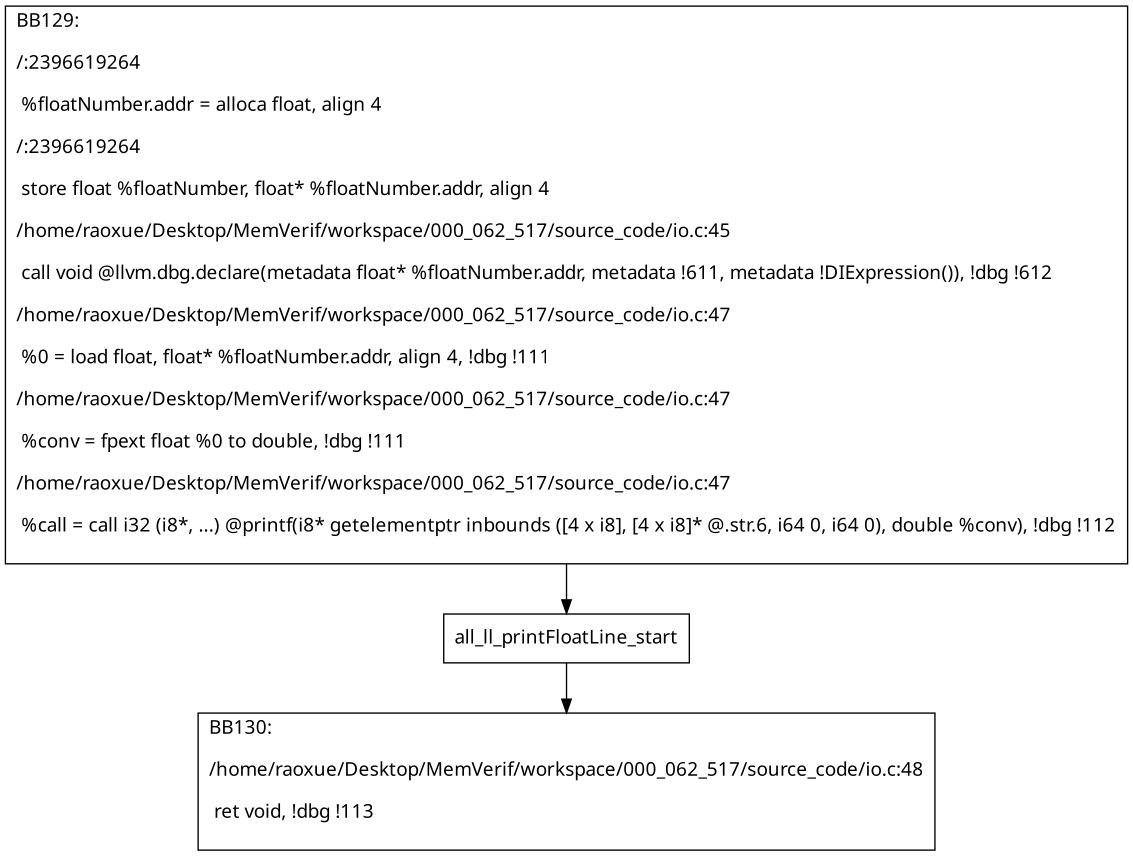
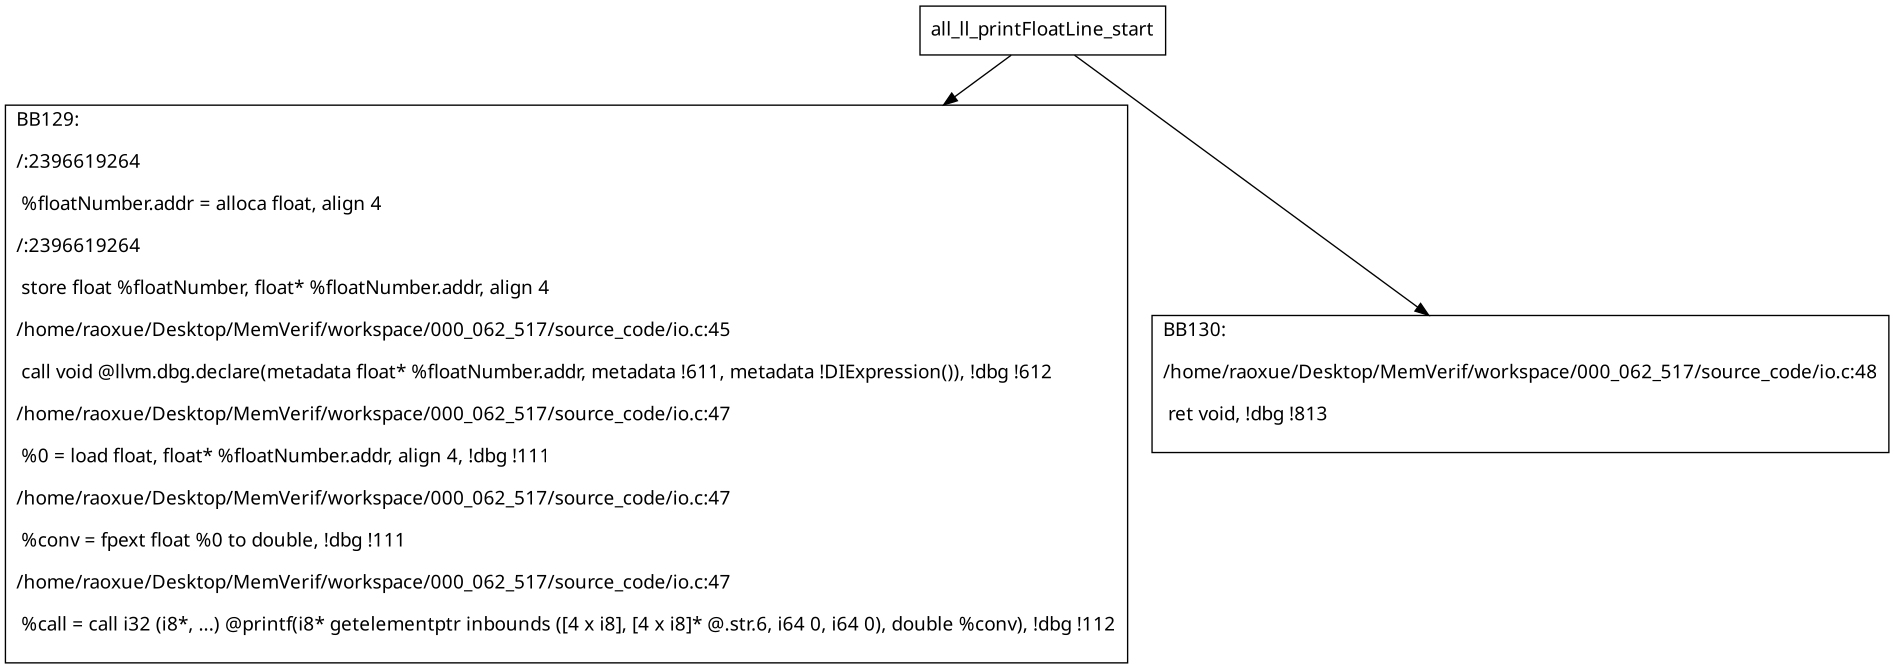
edge "BB129:" -> "all_ll_printFloatLine_start": reversed
node "BB130:": text "ret void, !dbg !113" -> "ret void, !dbg !813"
